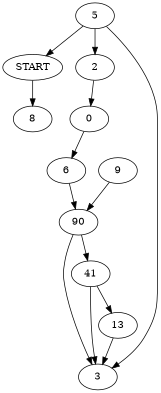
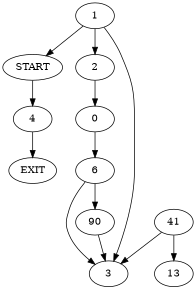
node "5": label "5" -> "1"
node "8": label "8" -> "4"
node "EXIT": added
node "9": removed
edge "90" -> "41": removed
edge "13" -> "3": now "6" -> "3"
